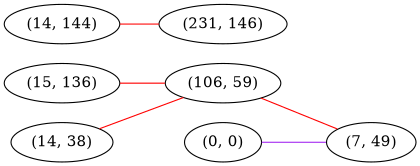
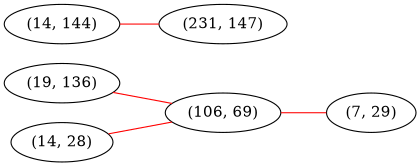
node "(231, 146)": label "(231, 146)" -> "(231, 147)"
node "(15, 136)": label "(15, 136)" -> "(19, 136)"
node "(106, 59)": label "(106, 59)" -> "(106, 69)"
node "(14, 38)": label "(14, 38)" -> "(14, 28)"
node "(0, 0)": removed
node "(7, 49)": label "(7, 49)" -> "(7, 29)"
